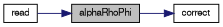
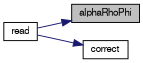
edge "alphaRhoPhi" -> "correct": now "read" -> "correct"
